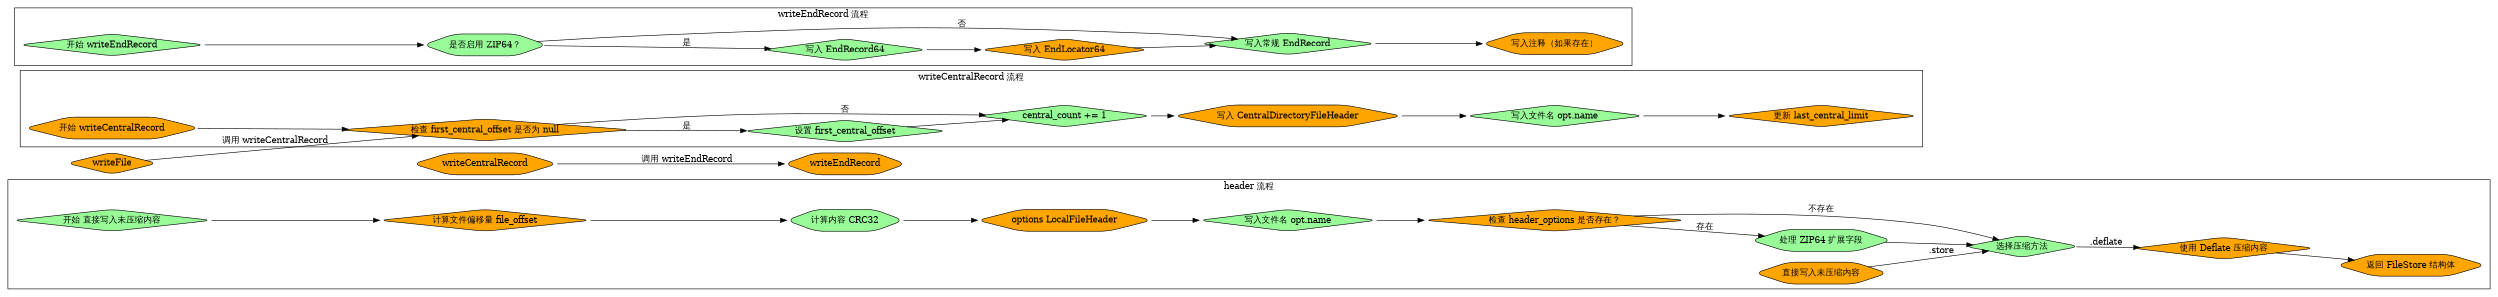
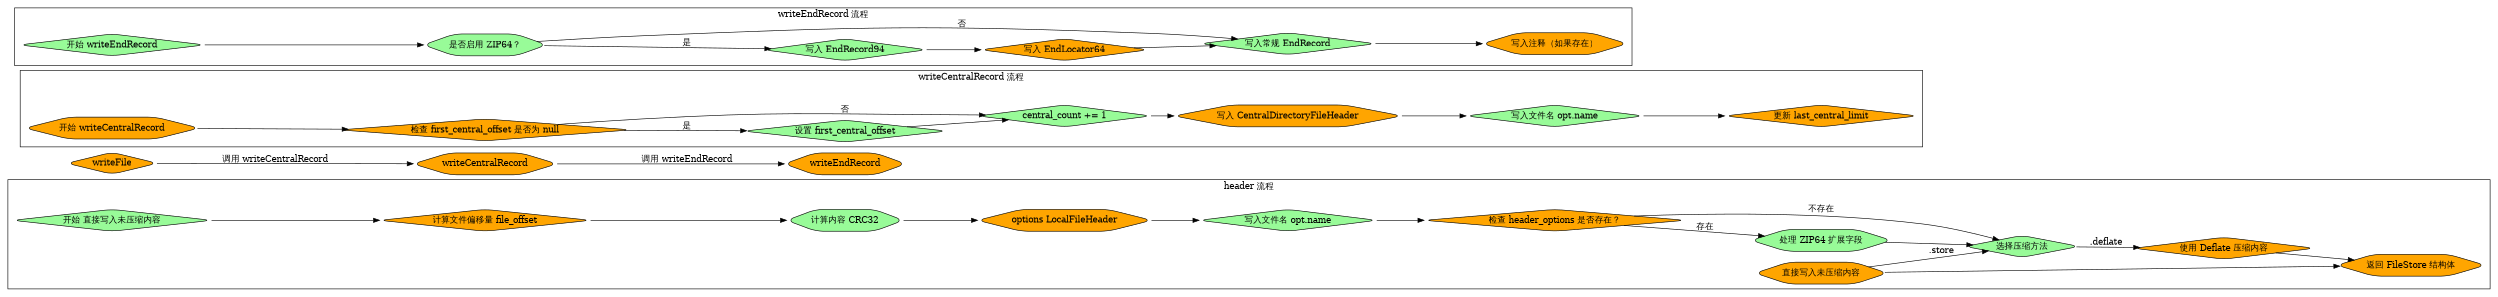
node "写入 EndRecord64": label "写入 EndRecord64" -> "写入 EndRecord94"
edge "writeFile" -> "检查 first_central_offset 是否为 null": now "writeFile" -> "writeCentralRecord"
edge "直接写入未压缩内容" -> "返回 FileStore 结构体": added
